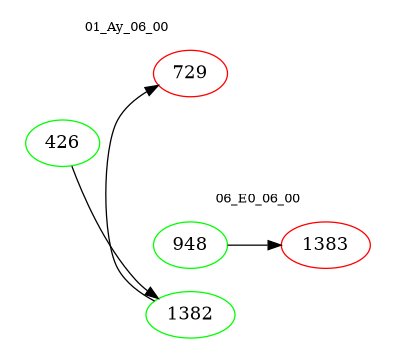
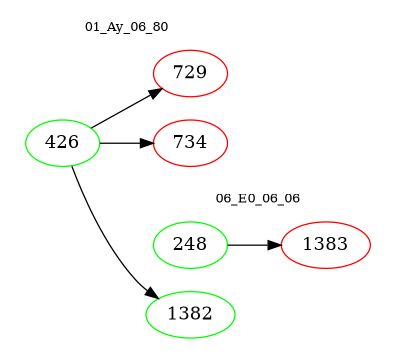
cluster "01_Ay_06_00": label "01_Ay_06_00" -> "01_Ay_06_80"
node "734": added
edge "1382" -> "729": now "426" -> "729"
cluster "06_E0_06_00": label "06_E0_06_00" -> "06_E0_06_06"
node "948": label "948" -> "248"
